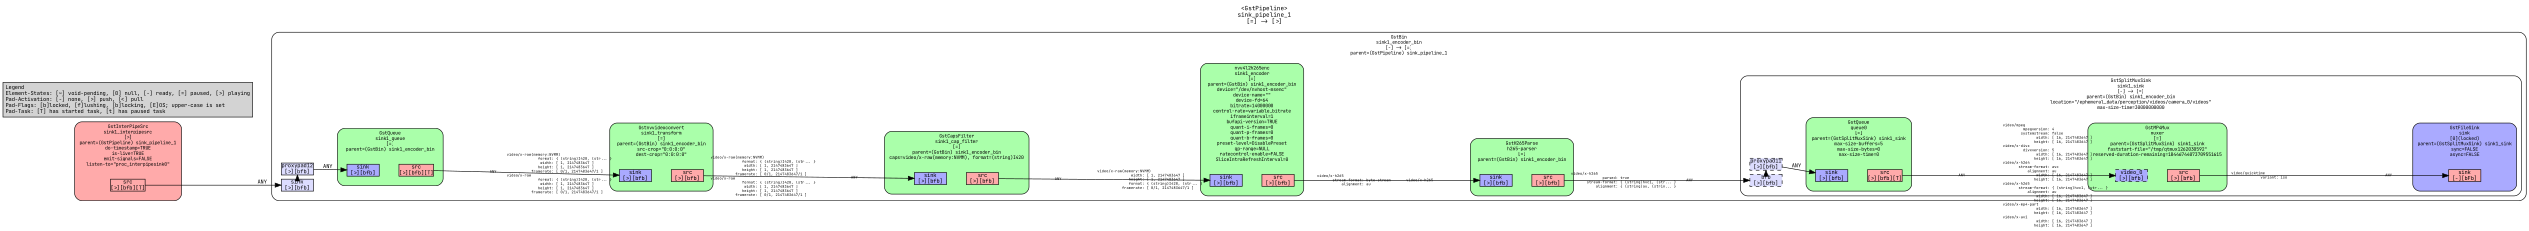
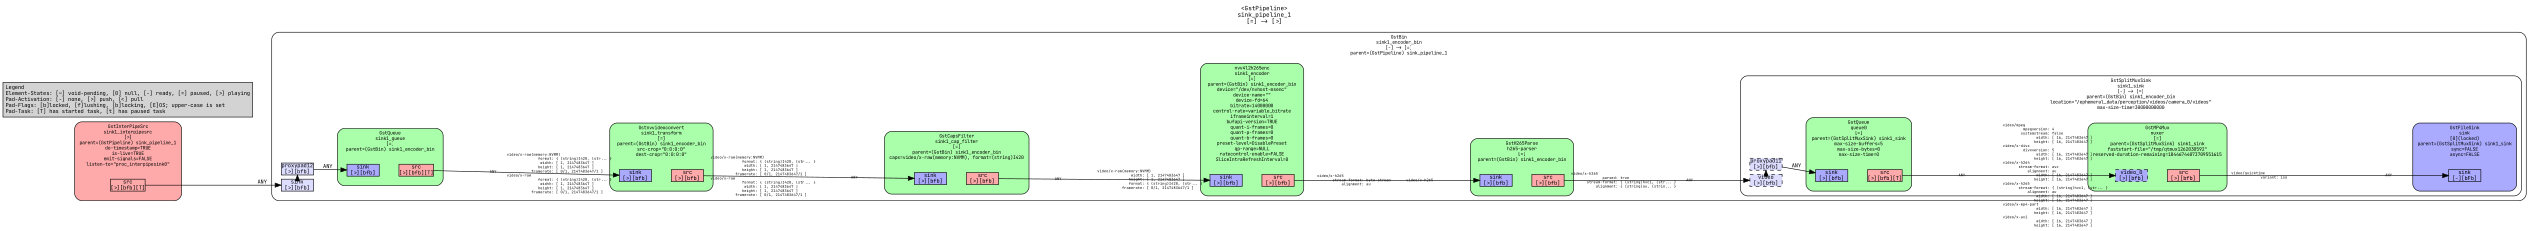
node "sink [-][bFb]": fillcolor #ffaaaa -> #aaaaff
node "bfb [>][bfb]": label "bfb [>][bfb]" -> "video [>][bfb]"
